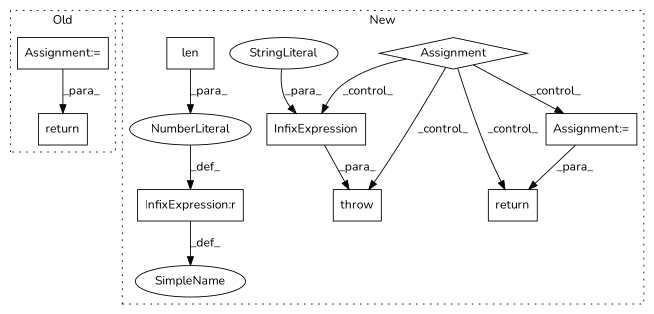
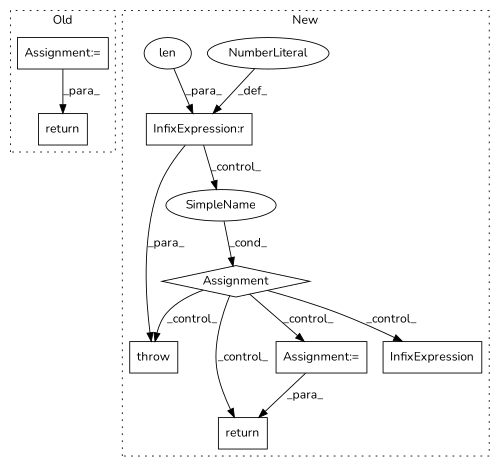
node "len": shape box -> ellipse
node "StringLiteral": removed
edge "len" -> "NumberLiteral": now "len" -> "InfixExpression:r"
edge "InfixExpression" -> "throw": now "InfixExpression:r" -> "throw"
edge "SimpleName" -> "Assignment": added, label "_cond_"
edge "InfixExpression:r" -> "SimpleName": label "_def_" -> "_control_"
